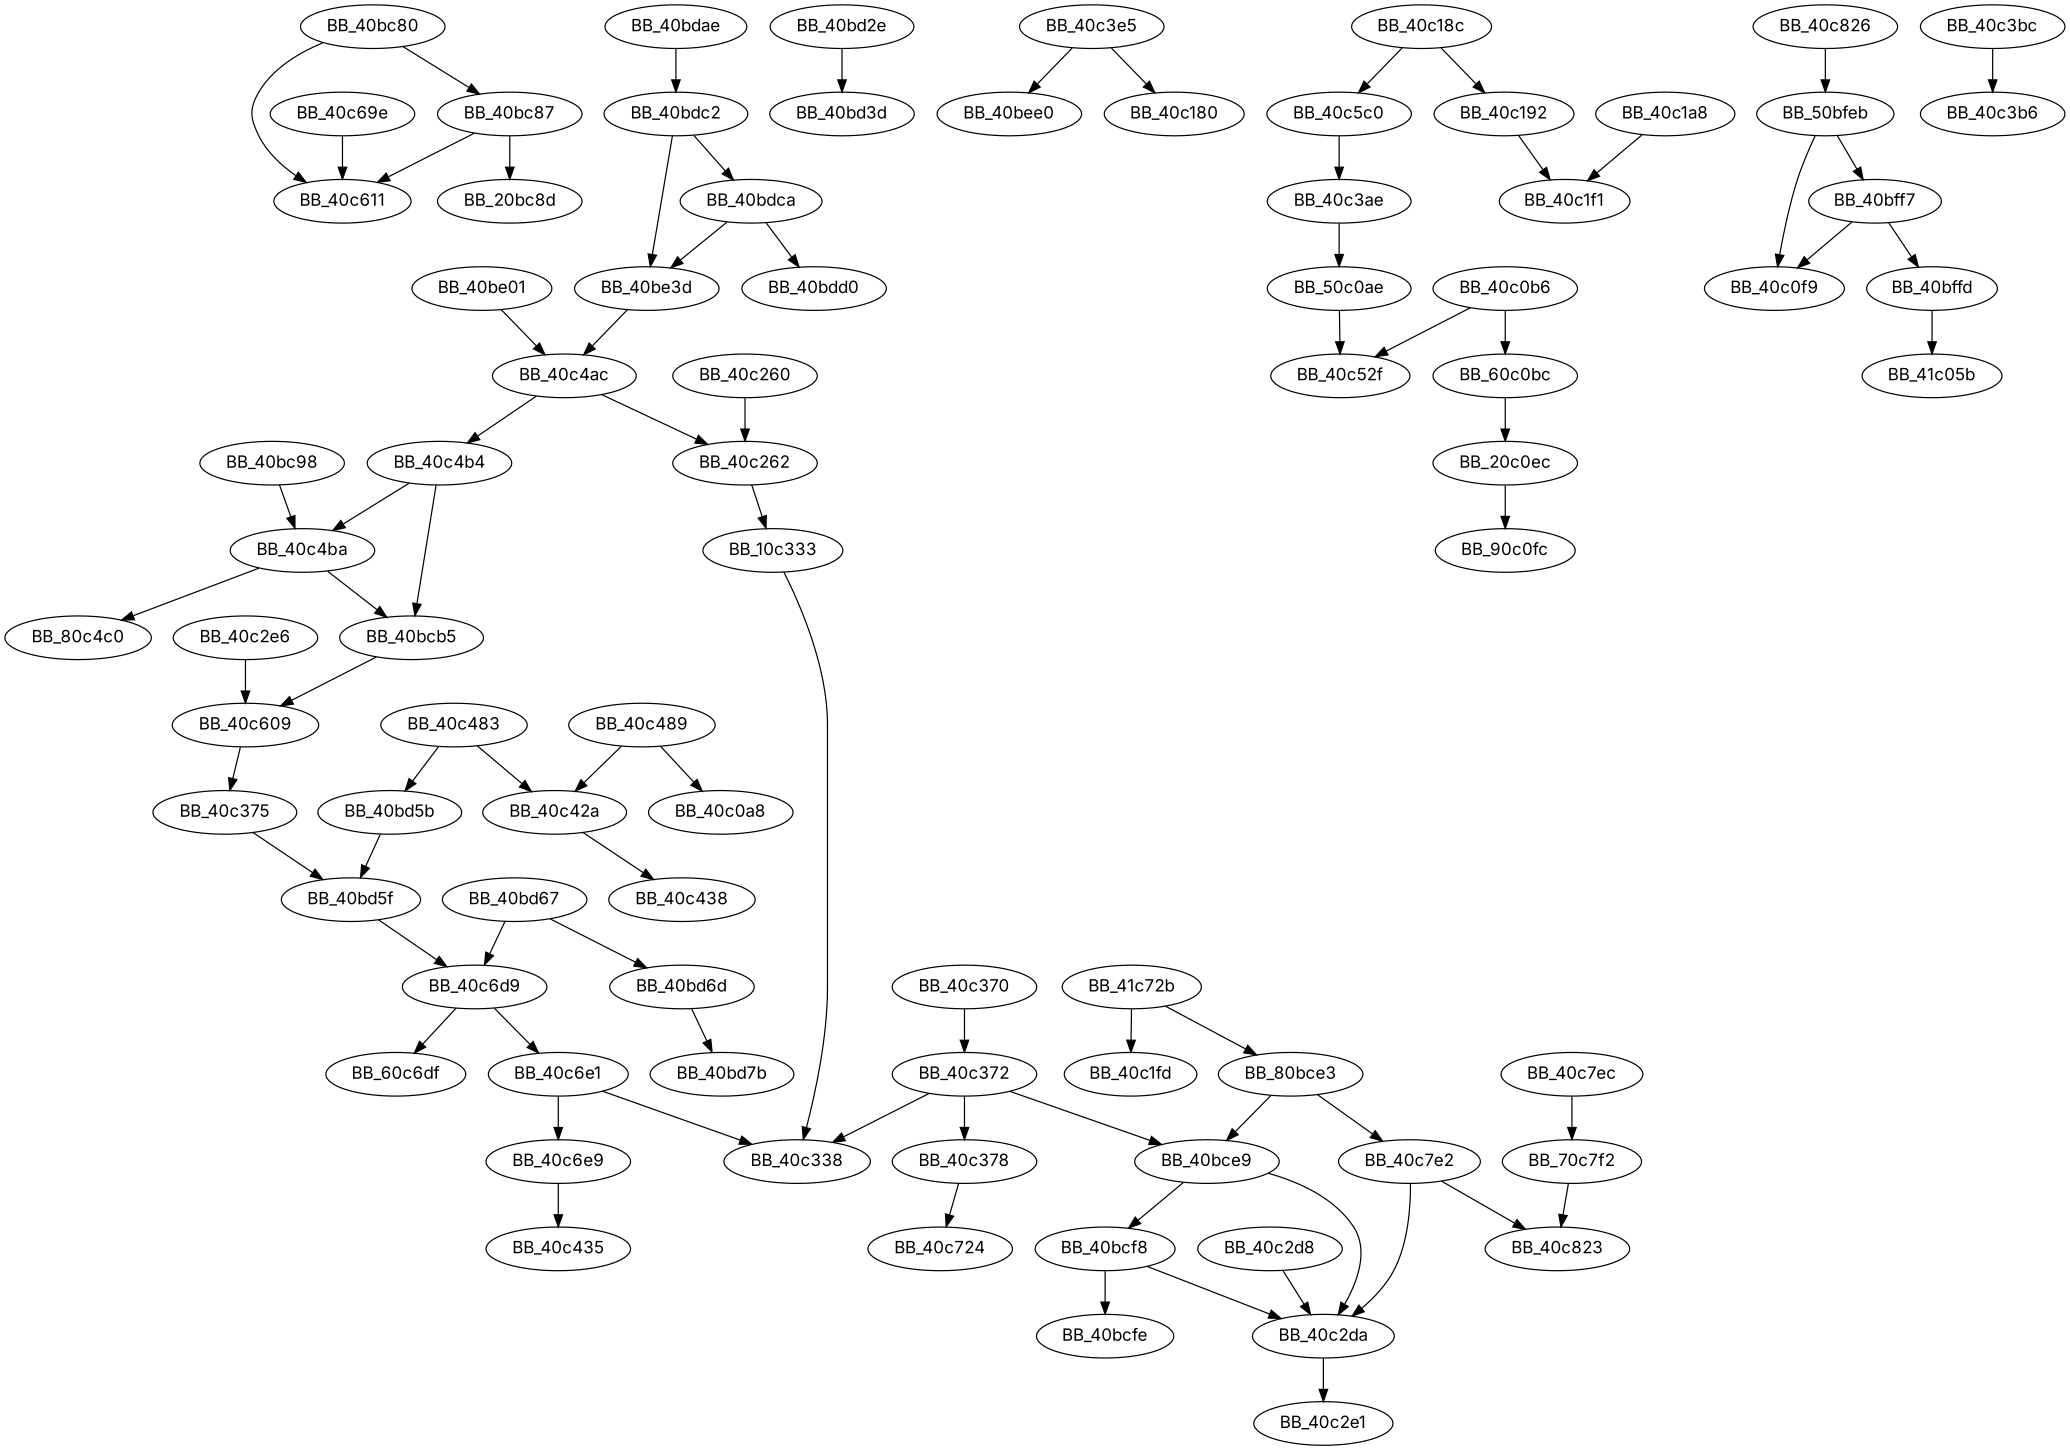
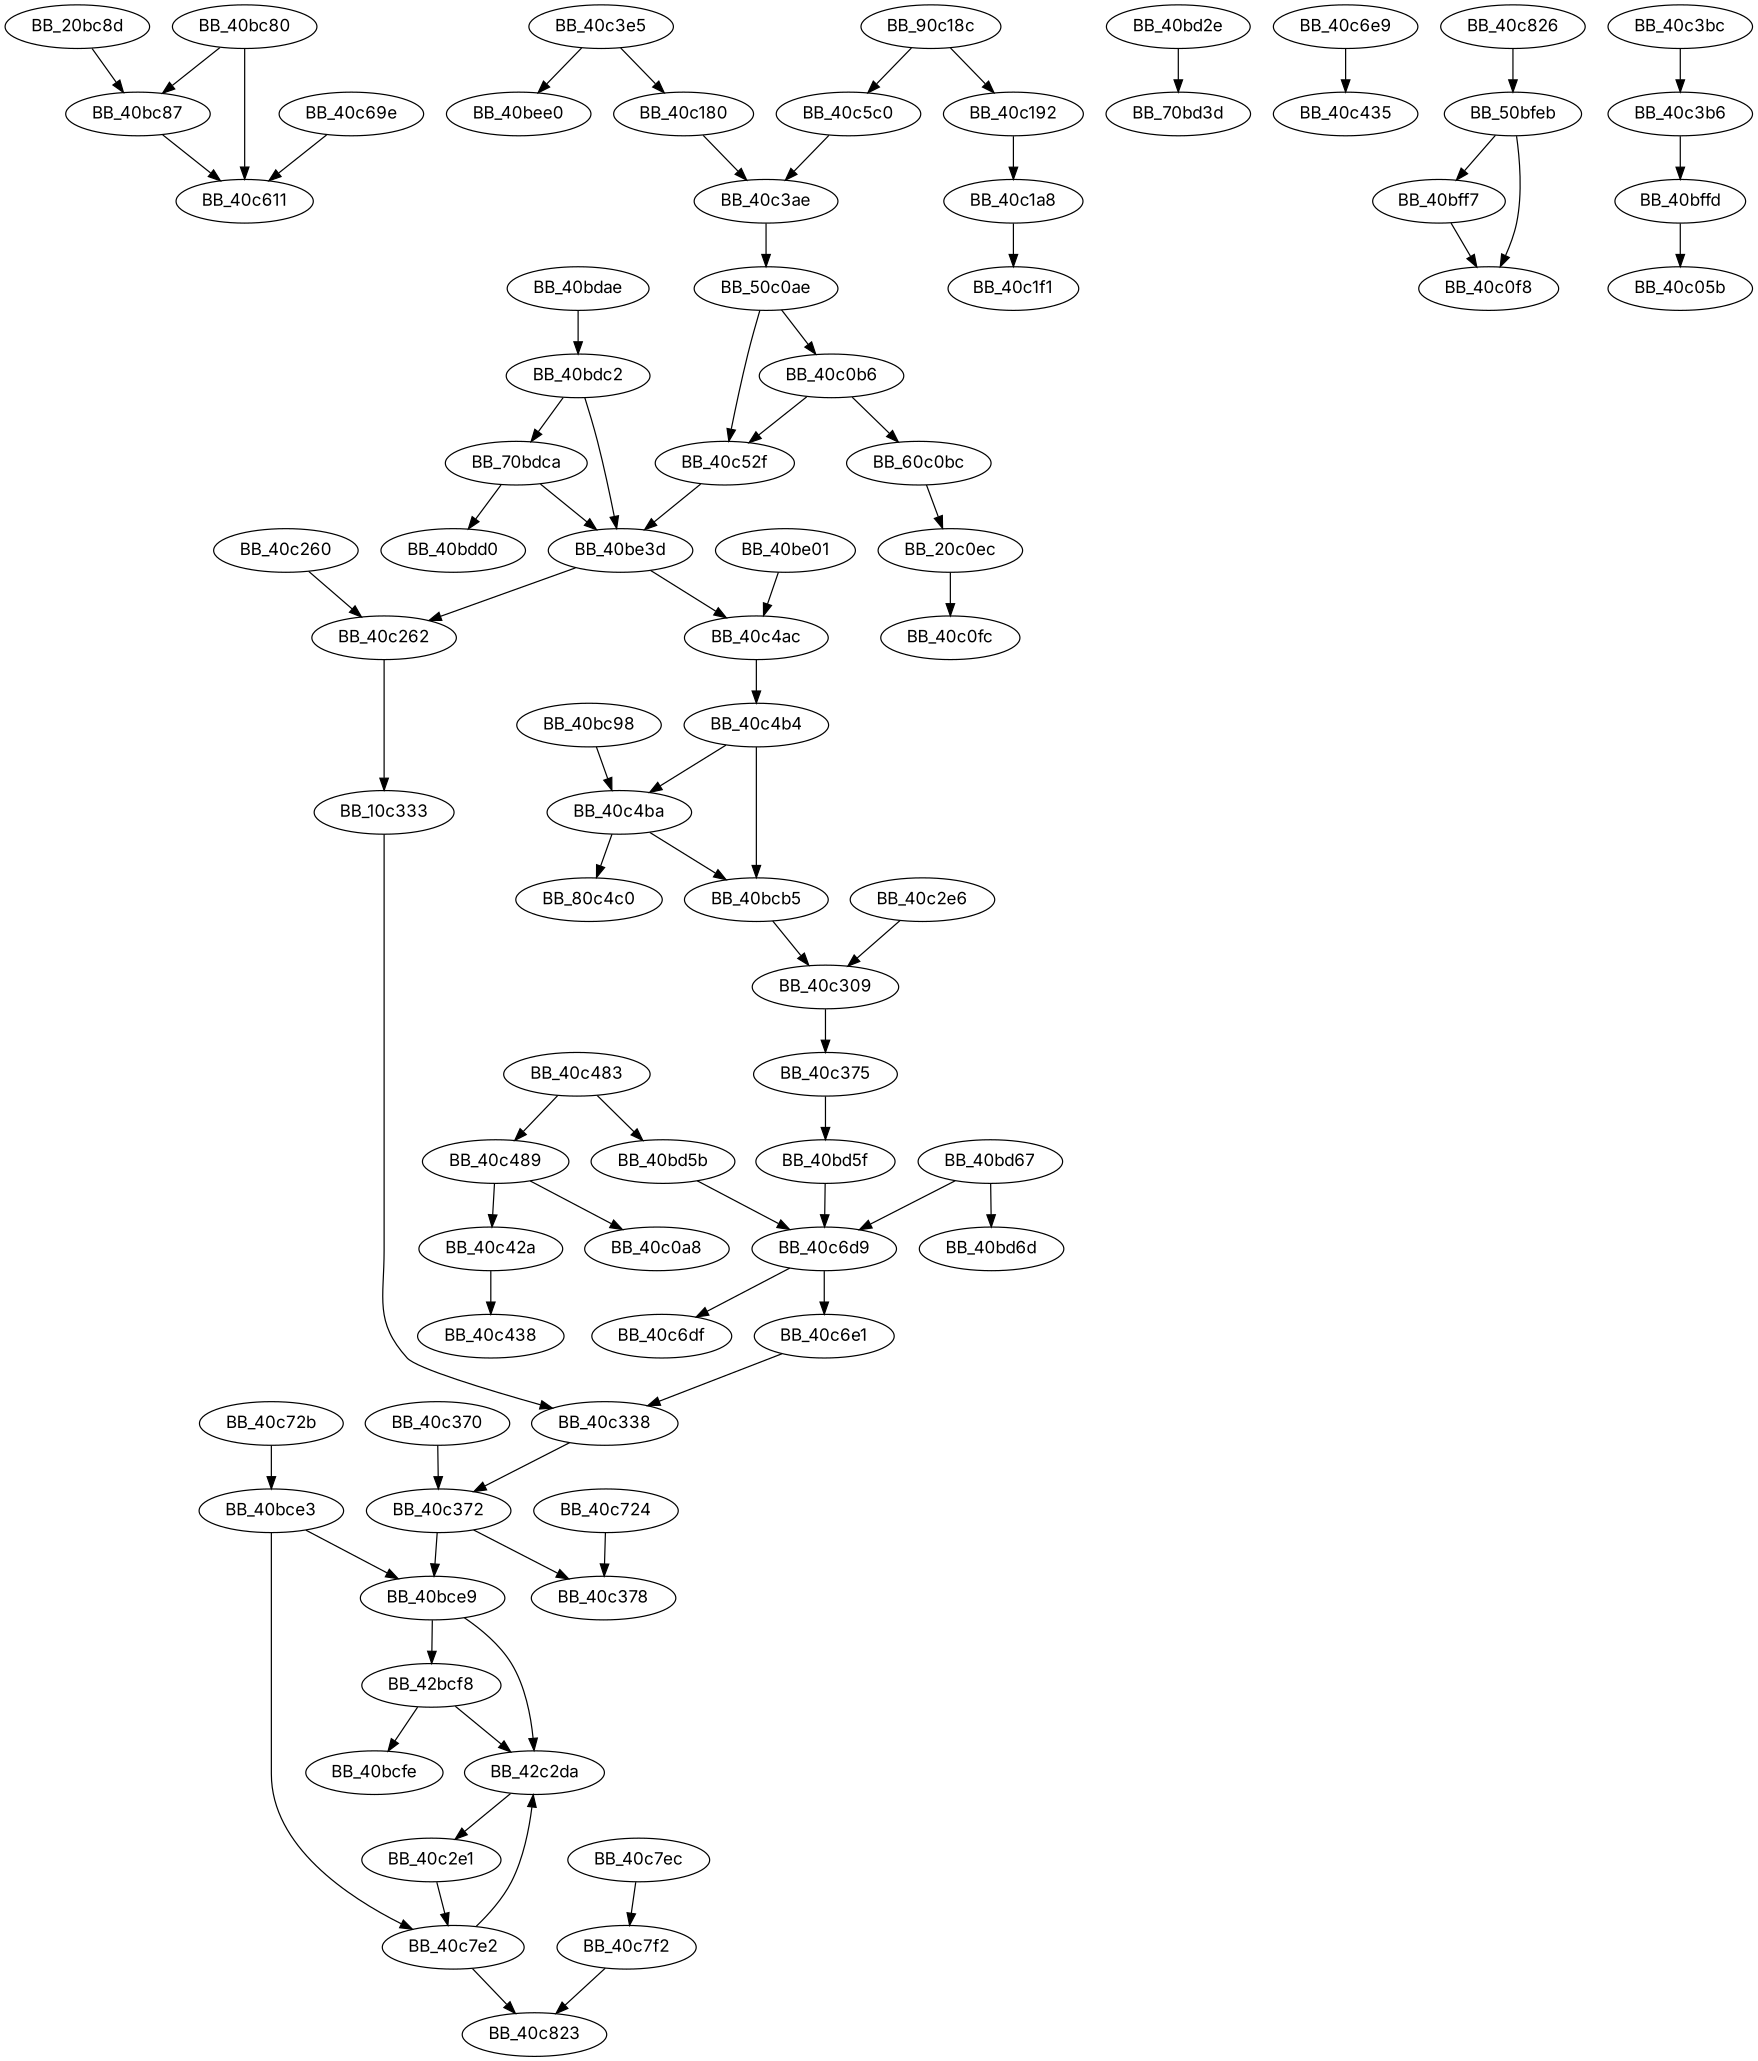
node "BB_40c18c": label "BB_40c18c" -> "BB_90c18c"
node "BB_40bd3d": label "BB_40bd3d" -> "BB_70bd3d"
edge "BB_40bc87" -> "BB_20bc8d": reversed
edge "BB_40c180" -> "BB_40c3ae": added
edge "BB_40c192" -> "BB_40c1f1": now "BB_40c192" -> "BB_40c1a8"
node "BB_40bdca": label "BB_40bdca" -> "BB_70bdca"
edge "BB_40bff7" -> "BB_40bffd": now "BB_40c3b6" -> "BB_40bffd"
node "BB_40c0f9": label "BB_40c0f9" -> "BB_40c0f8"
edge "BB_50c0ae" -> "BB_40c0b6": added
node "BB_41c05b": label "BB_41c05b" -> "BB_40c05b"
edge "BB_40c4ac" -> "BB_40c262": now "BB_40be3d" -> "BB_40c262"
edge "BB_40c52f" -> "BB_40be3d": added
node "BB_90c0fc": label "BB_90c0fc" -> "BB_40c0fc"
node "BB_40c609": label "BB_40c609" -> "BB_40c309"
edge "BB_40c483" -> "BB_40c42a": now "BB_40c483" -> "BB_40c489"
edge "BB_40bd5b" -> "BB_40bd5f": now "BB_40bd5b" -> "BB_40c6d9"
node "BB_41c72b": label "BB_41c72b" -> "BB_40c72b"
node "BB_60c6df": label "BB_60c6df" -> "BB_40c6df"
node "BB_40bd7b": removed
node "BB_40c1fd": removed
node "BB_80bce3": label "BB_80bce3" -> "BB_40bce3"
edge "BB_40c6e1" -> "BB_40c6e9": removed
edge "BB_40c372" -> "BB_40c338": reversed
node "BB_70c7f2": label "BB_70c7f2" -> "BB_40c7f2"
edge "BB_40c378" -> "BB_40c724": reversed
node "BB_40bcf8": label "BB_40bcf8" -> "BB_42bcf8"
node "BB_40c2d8": removed
node "BB_40c2da": label "BB_40c2da" -> "BB_42c2da"
edge "BB_40c2e1" -> "BB_40c7e2": added
